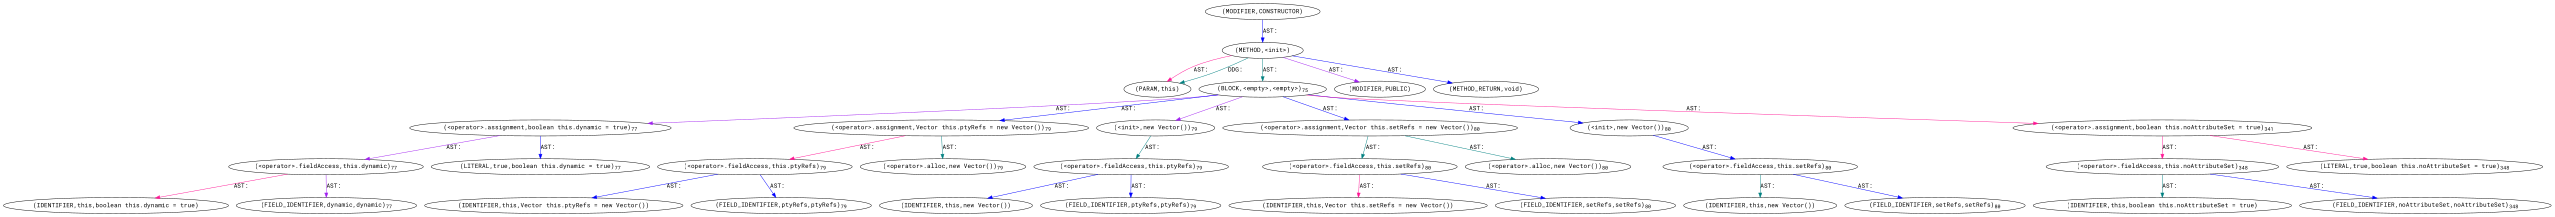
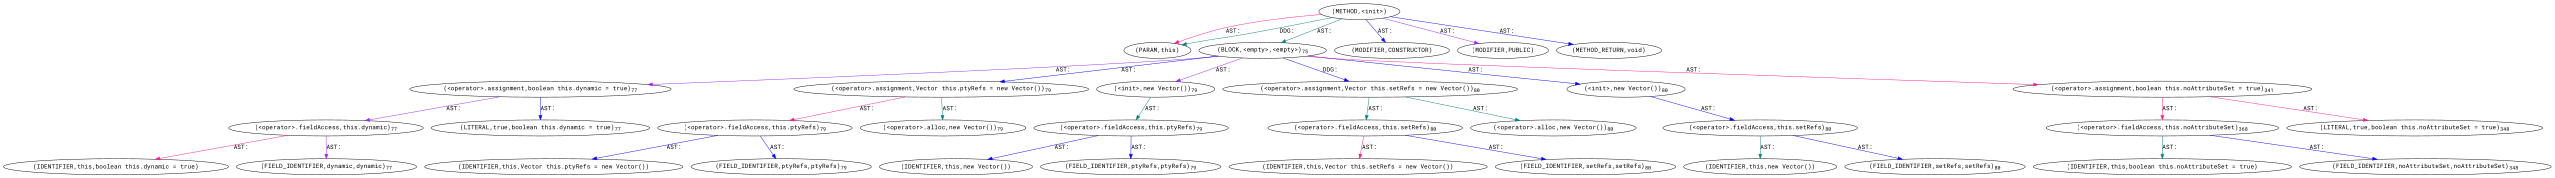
edge "(MODIFIER,CONSTRUCTOR)" -> "(METHOD,<init>)": reversed
edge "(BLOCK,<empty>,<empty>)" -> "(<operator>.assignment,Vector this.setRefs = new Vector())": label "AST: " -> "DDG: "
node "(<operator>.fieldAccess,this.noAttributeSet)": text "348" -> "368"
